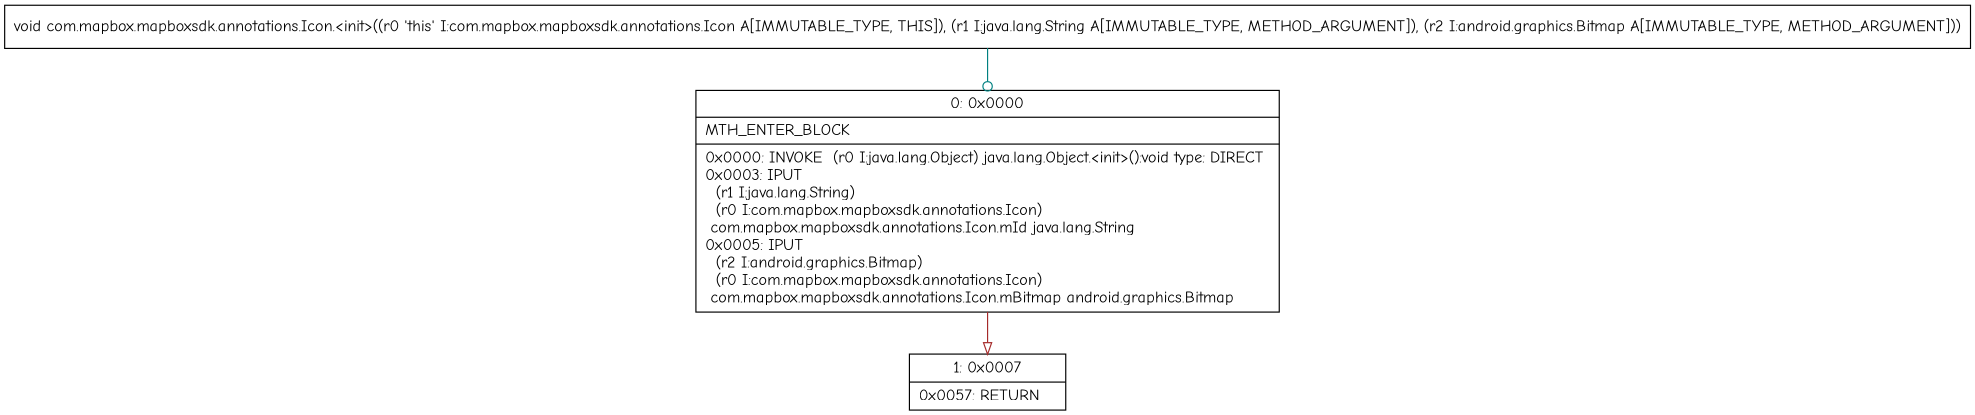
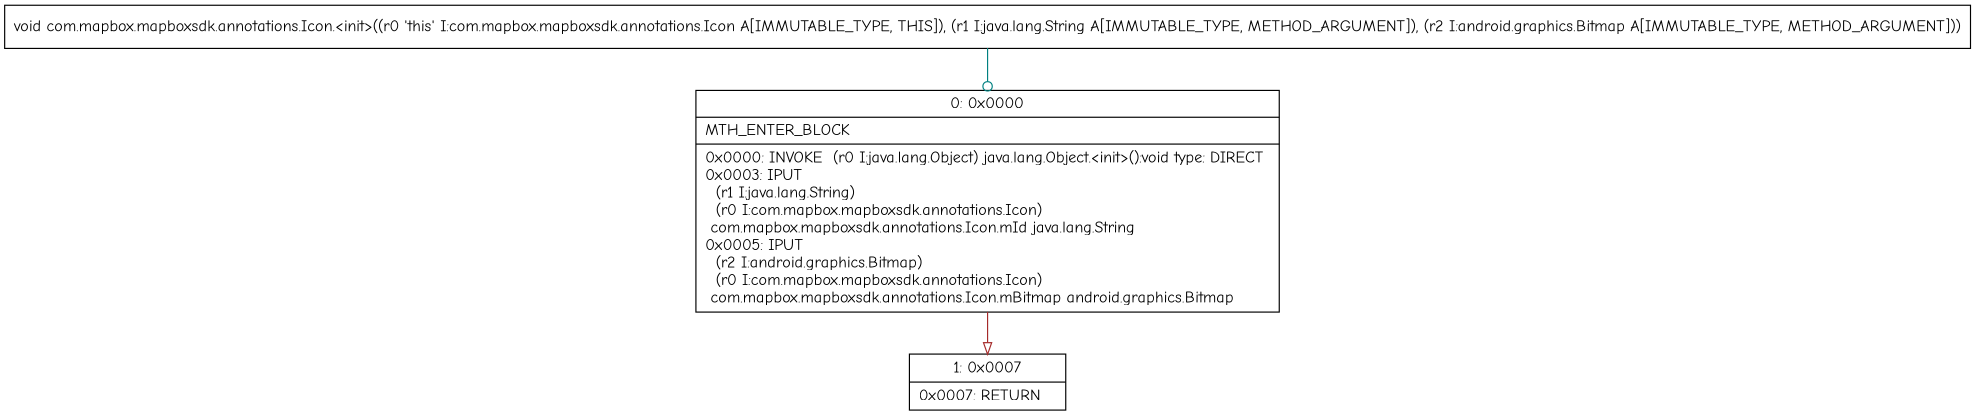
node "1: 0x0007": text "0x0057: RETURN" -> "0x0007: RETURN"
